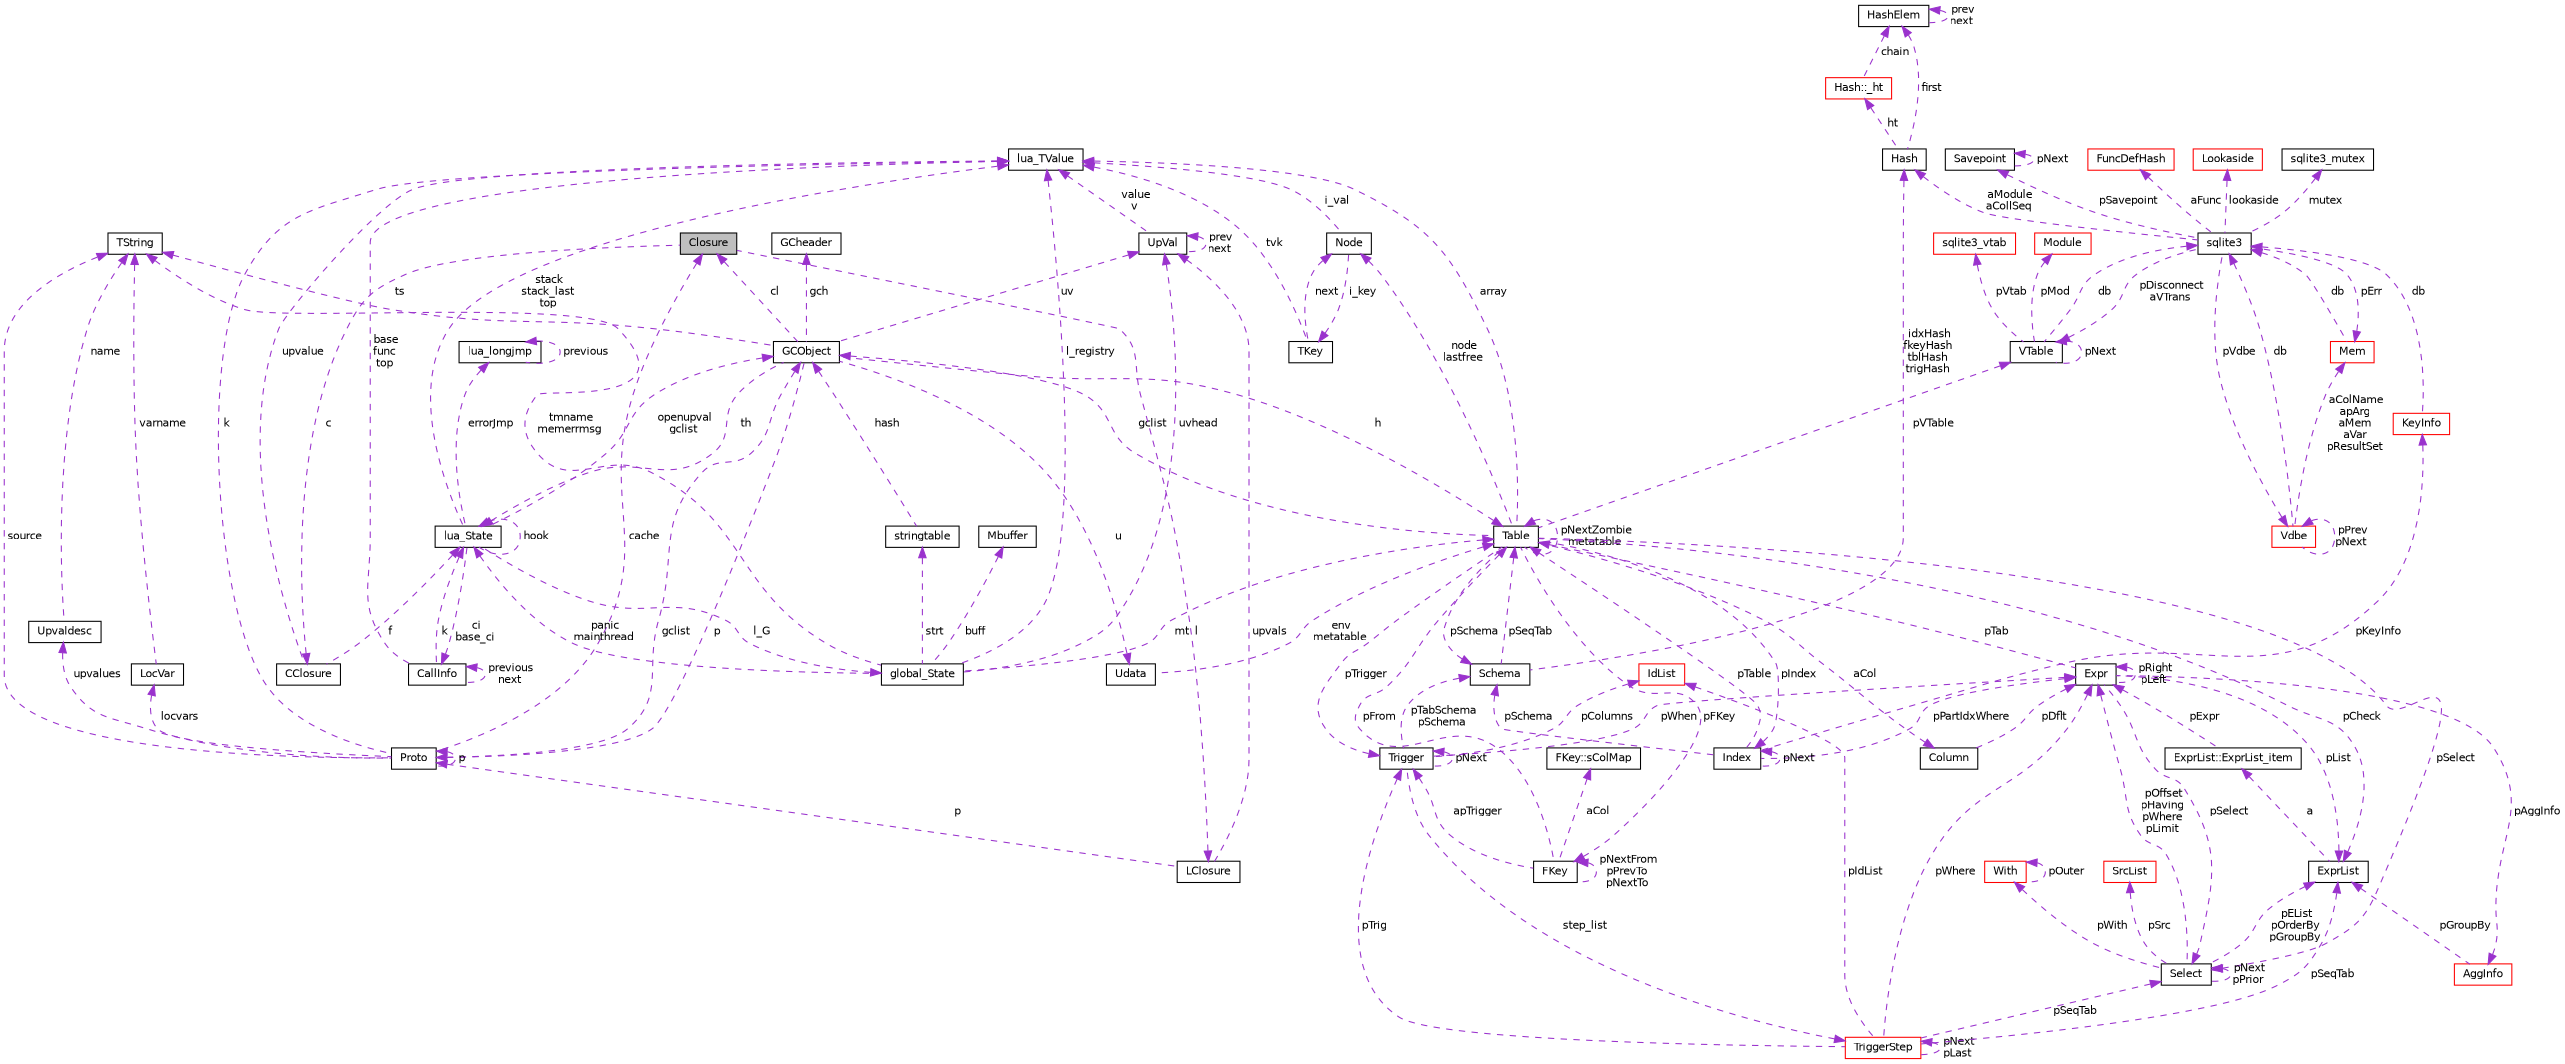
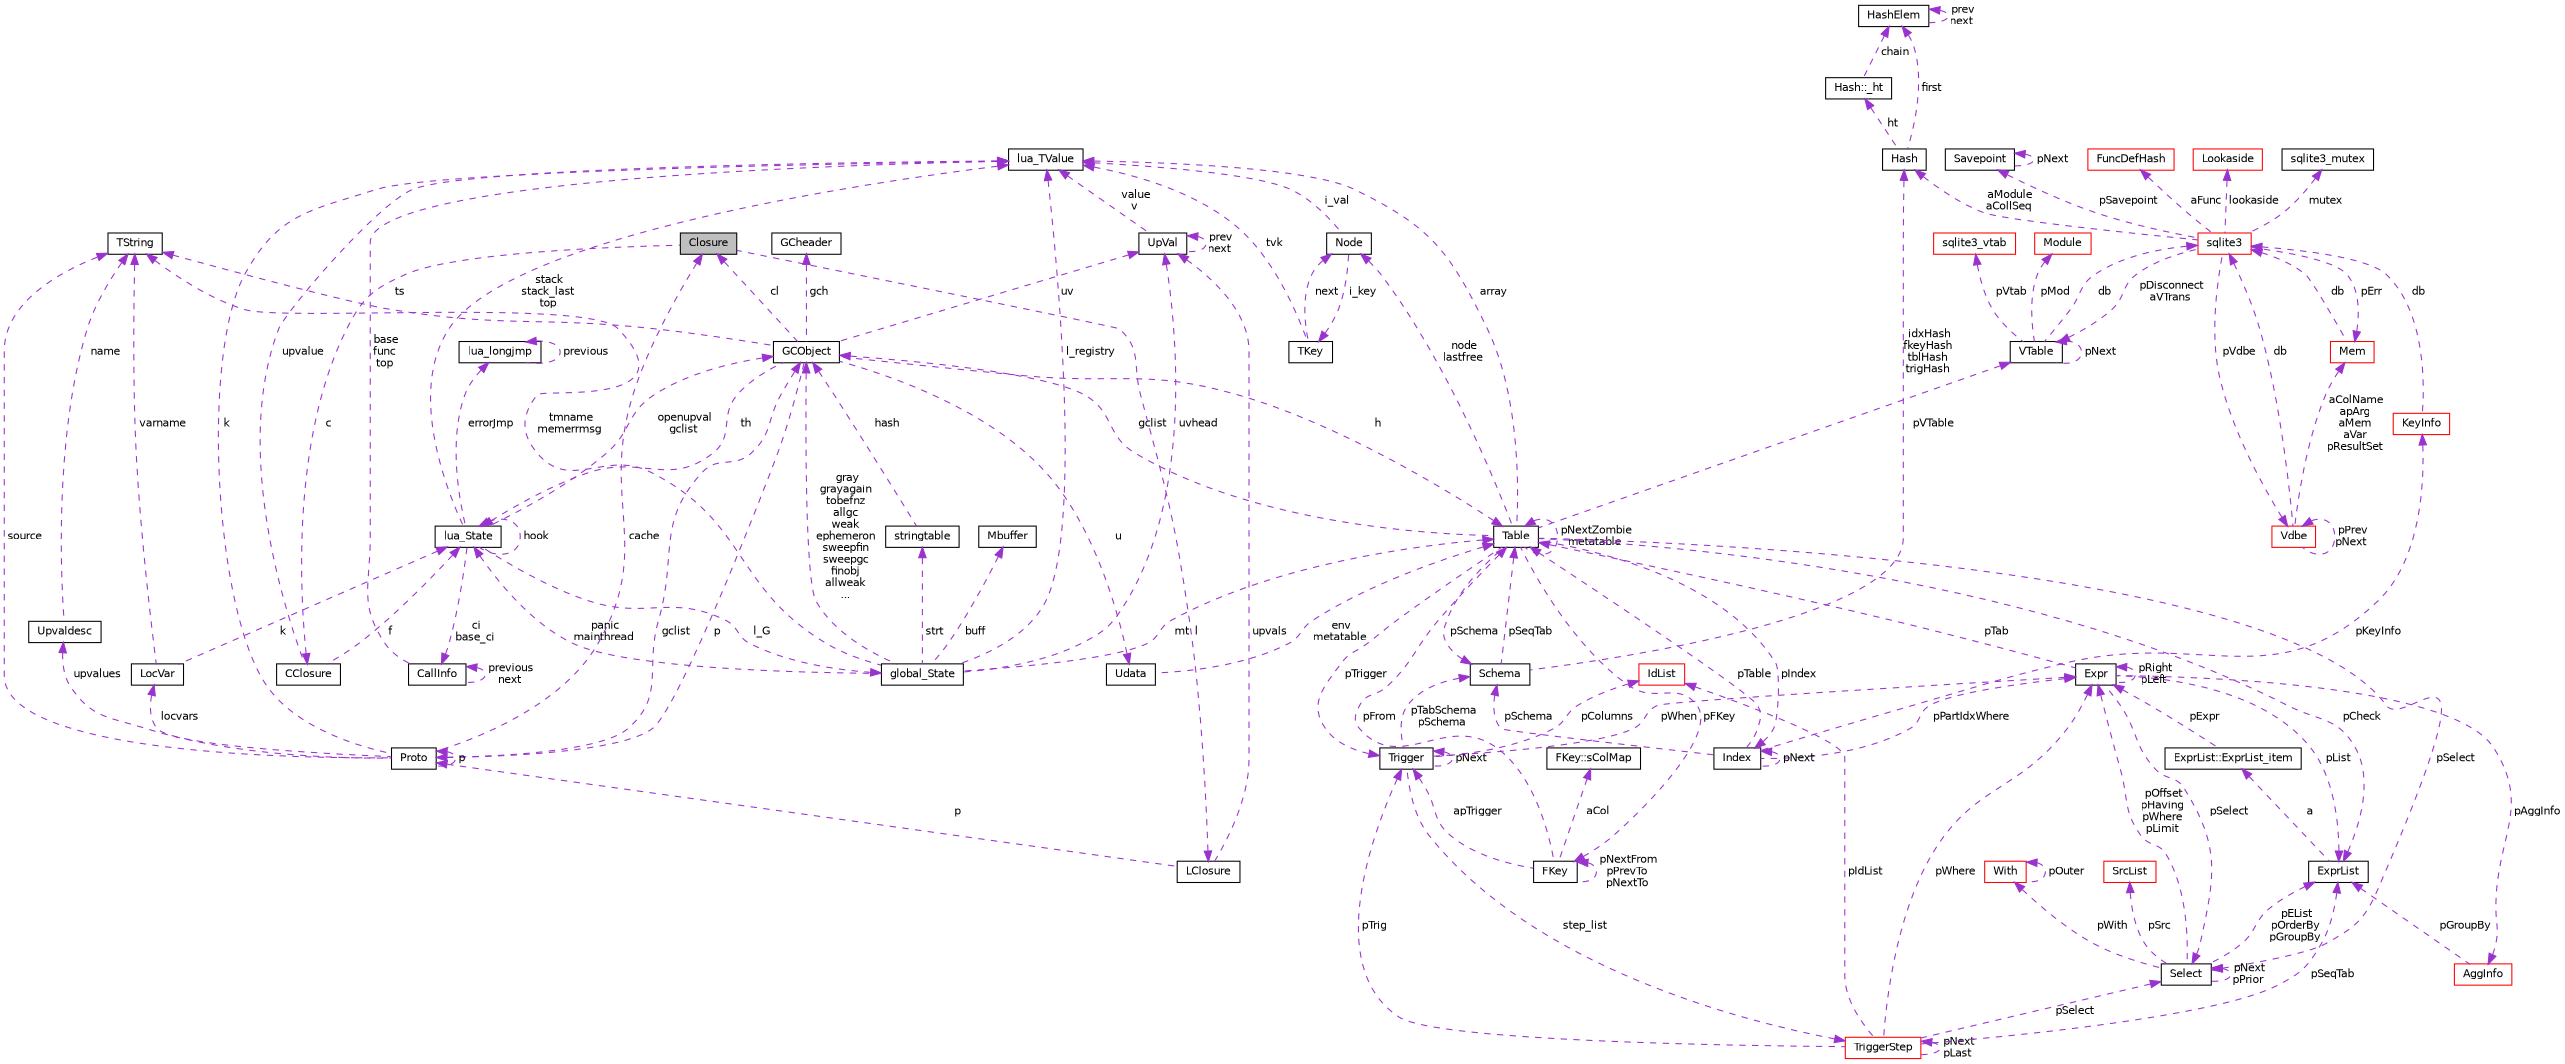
node "Hash::_ht": color red -> black
node "sqlite3": color black -> red
edge "global_State" -> "GCObject": added, label "gray grayagain tobefnz allgc weak ephemeron sweepfin sweepgc finobj allweak ..."
edge "CallInfo" -> "lua_State": now "LocVar" -> "lua_State"
node "Column": removed
edge "TriggerStep" -> "Select": label " pSeqTab" -> " pSelect"
